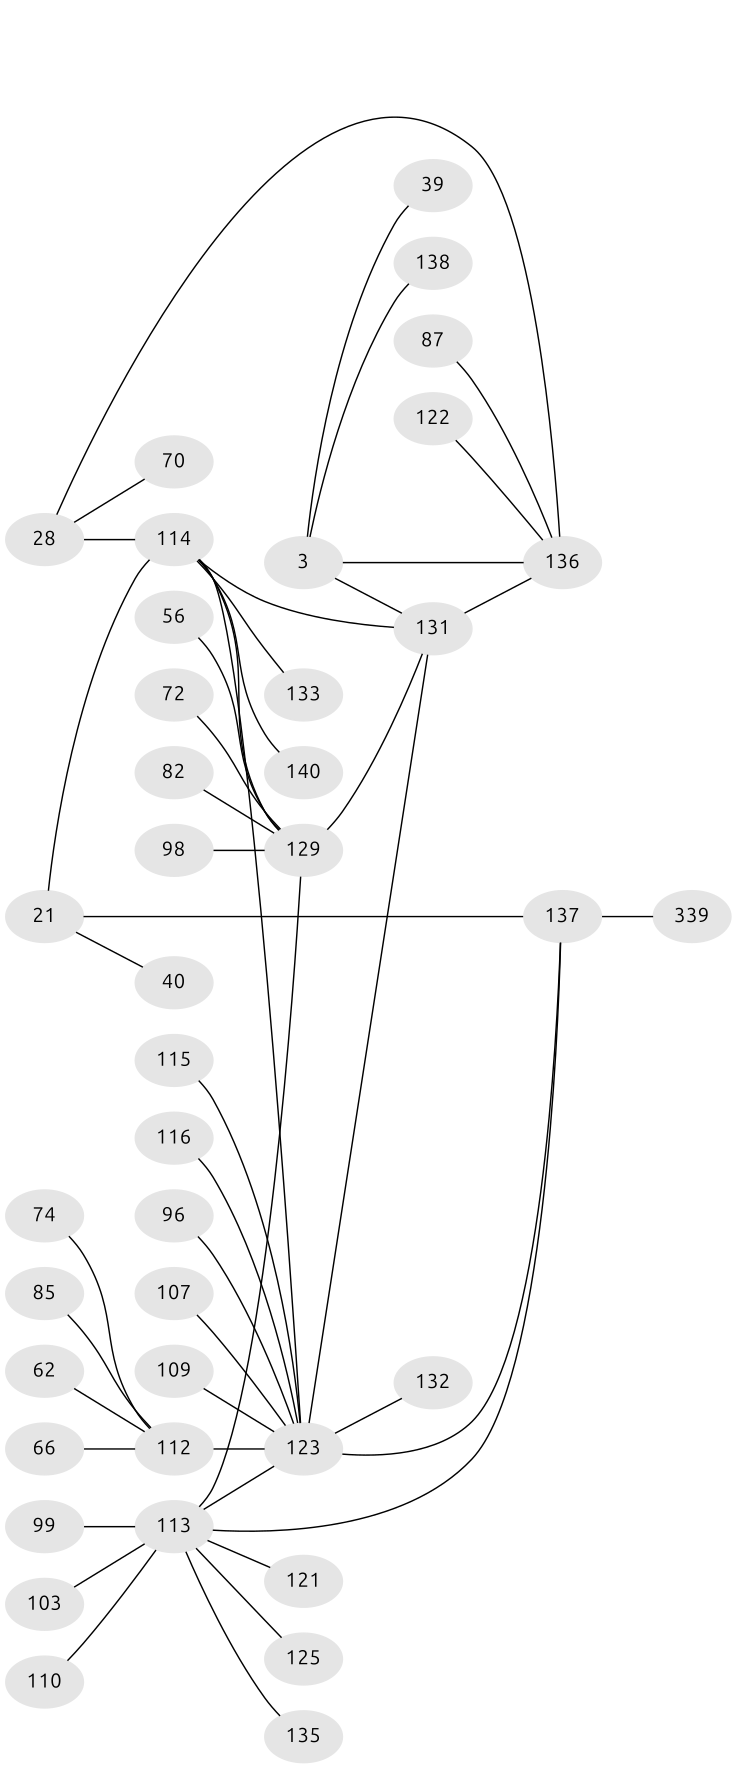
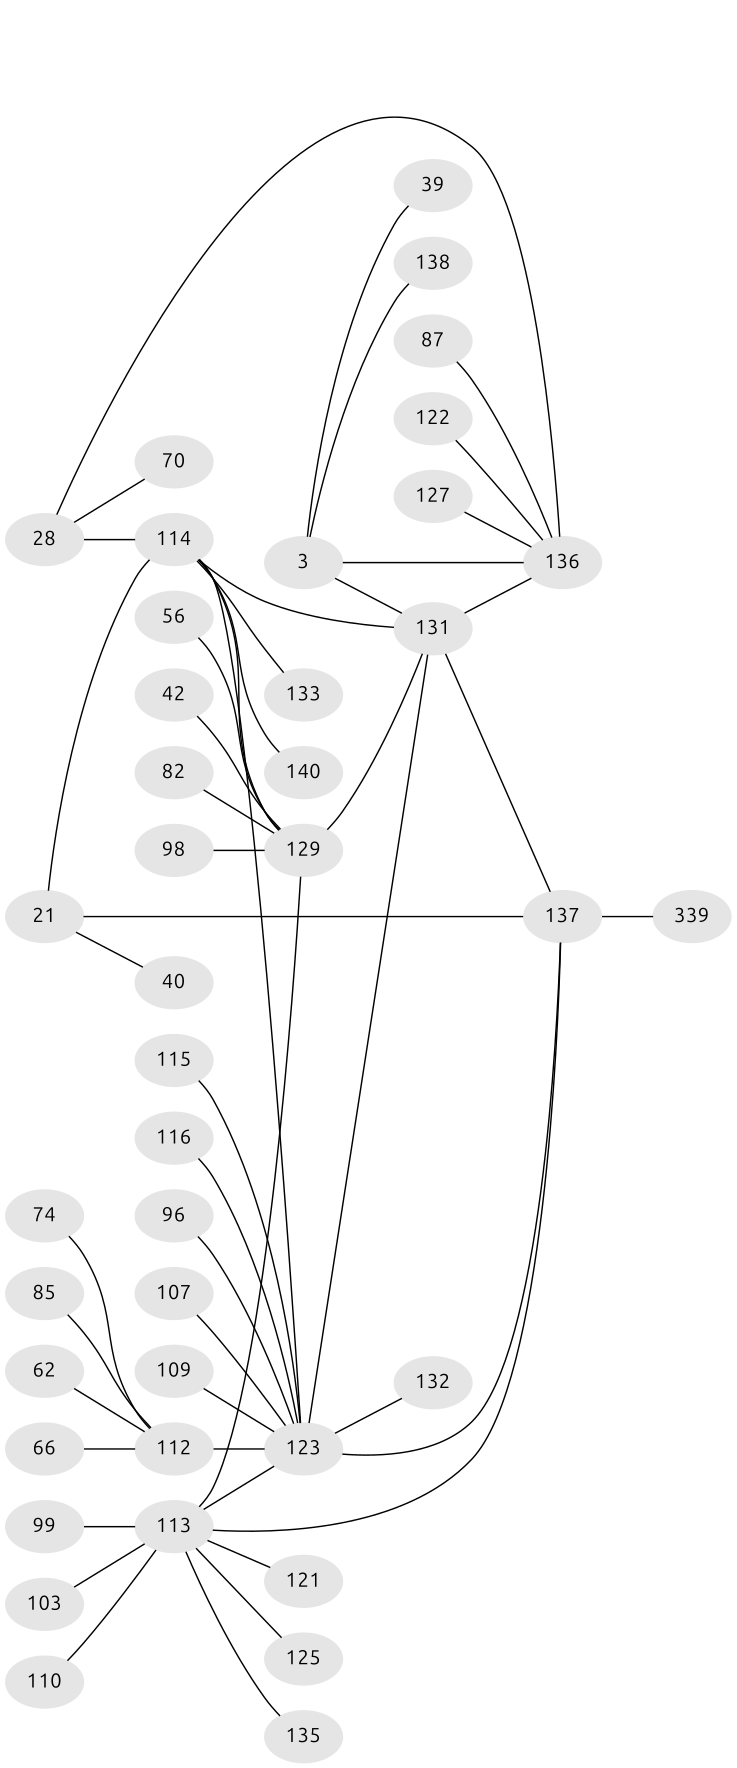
node "127": added
node "72": label "72" -> "42"
edge "131" -- "137": added
